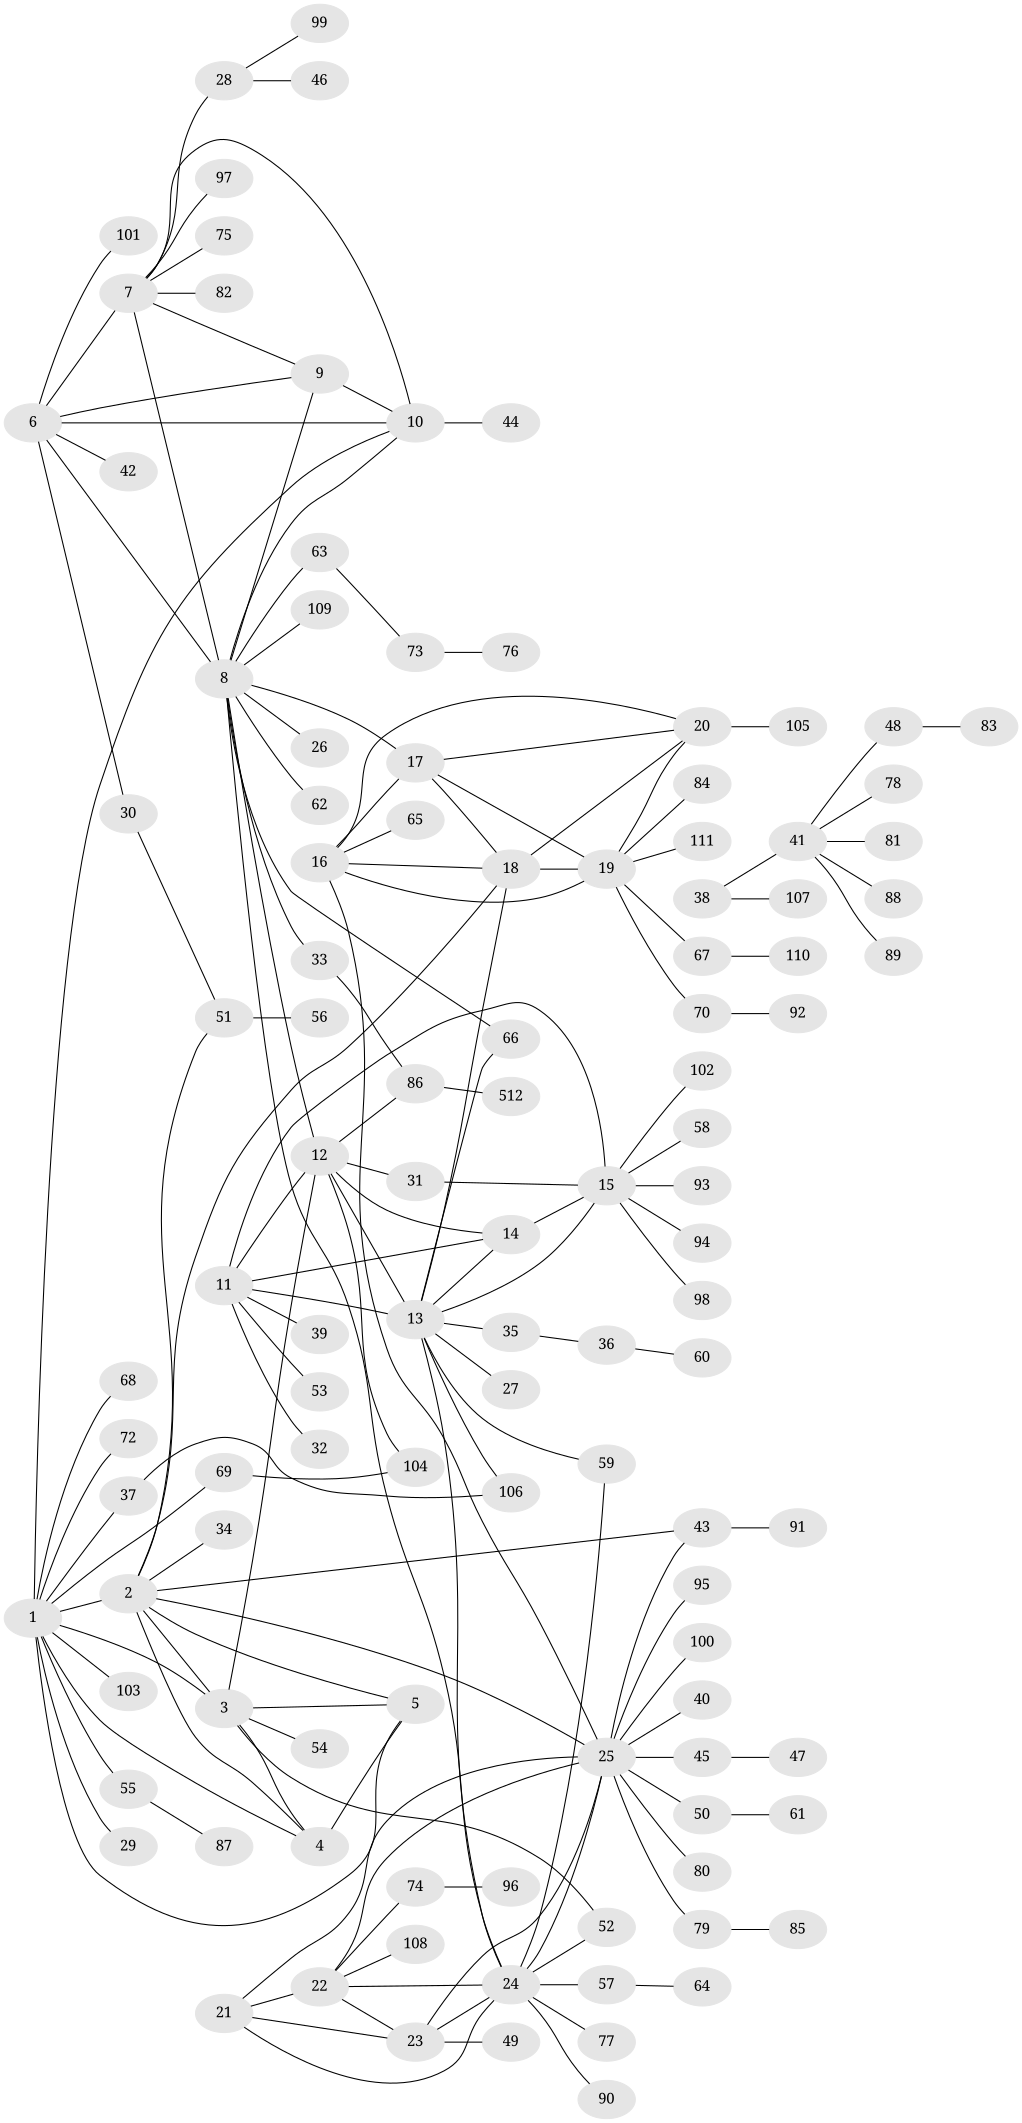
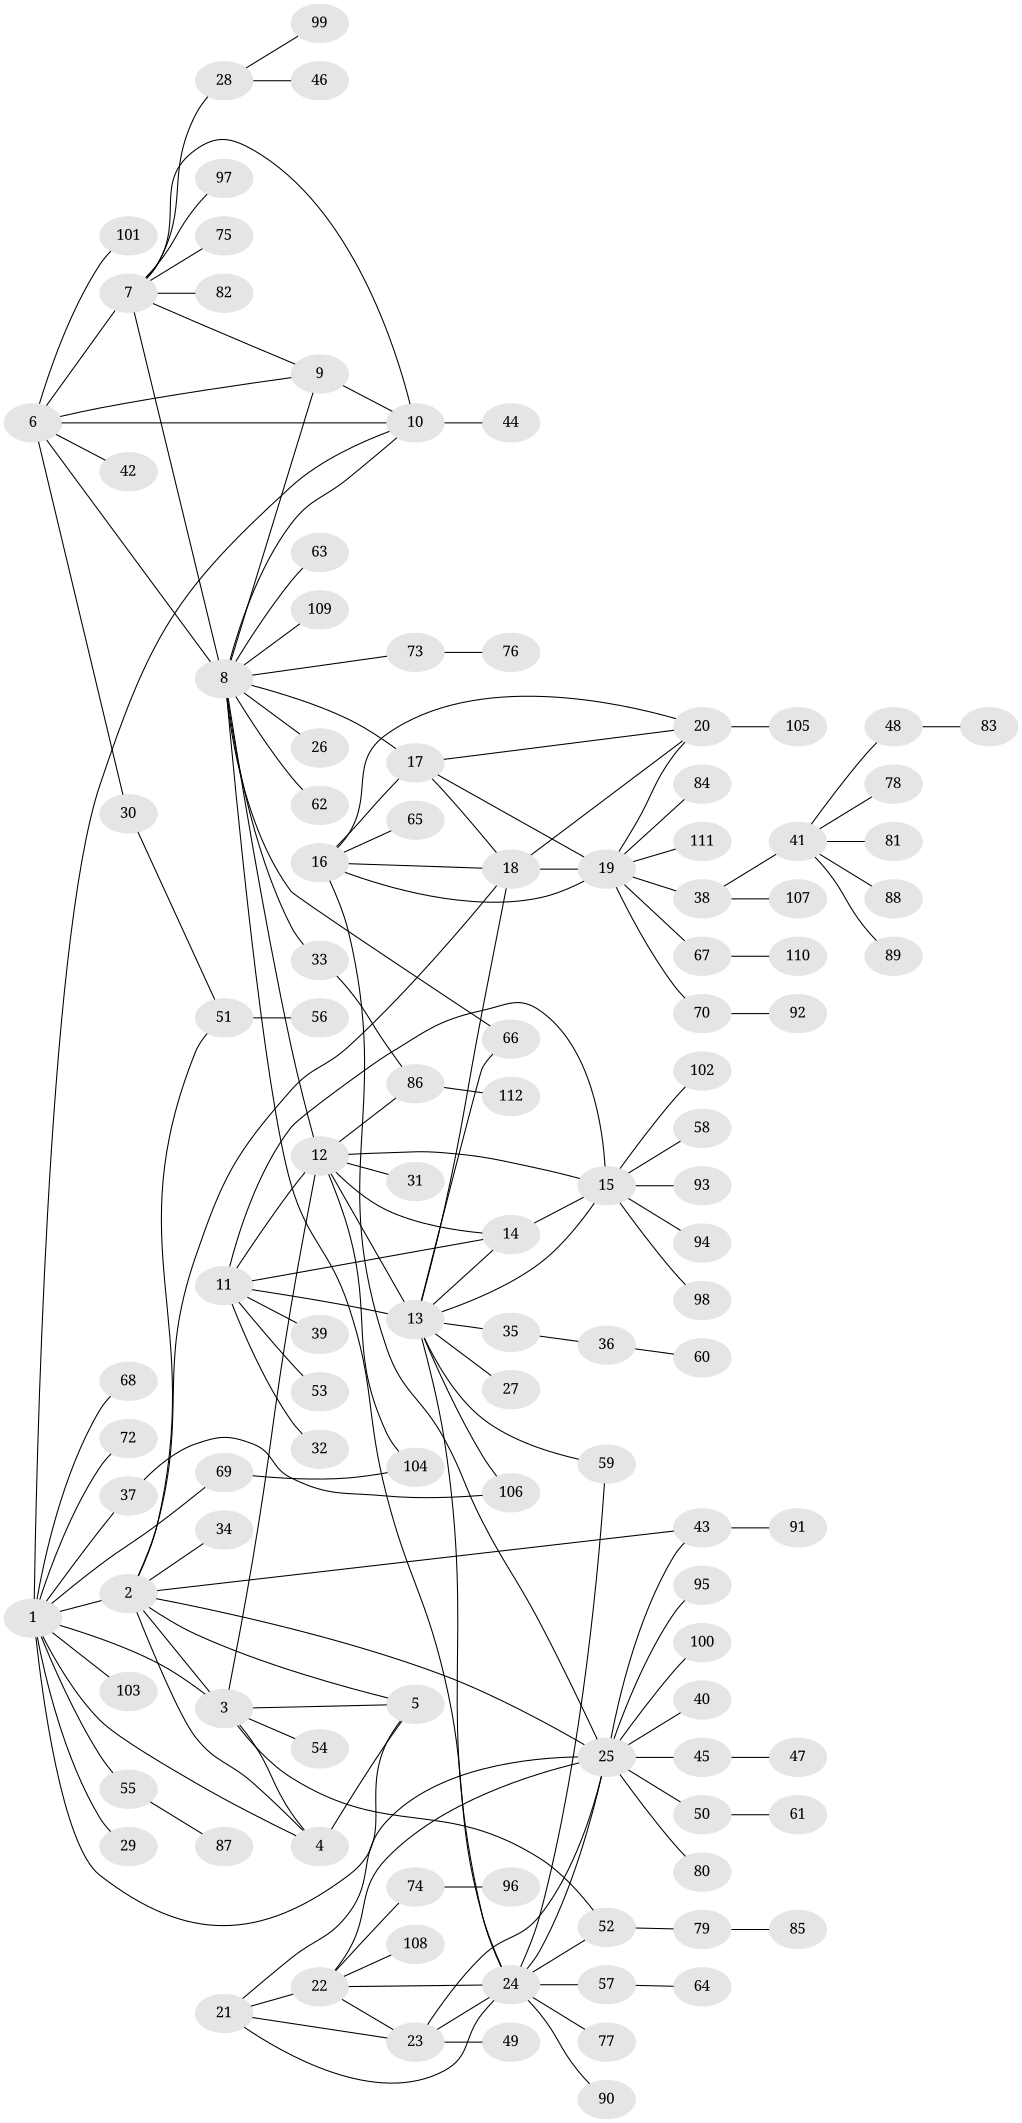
edge "63" -- "73": now "8" -- "73"
edge "19" -- "38": added
node "512": label "512" -> "112"
edge "31" -- "15": now "12" -- "15"
edge "25" -- "79": now "52" -- "79"
